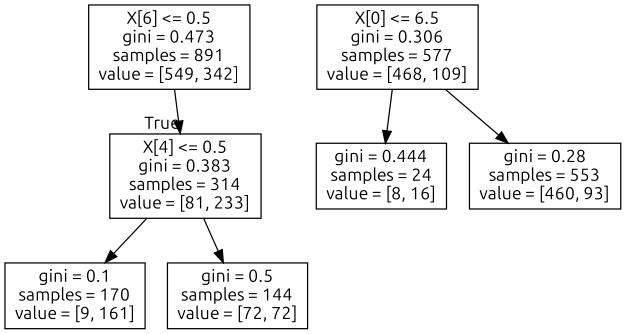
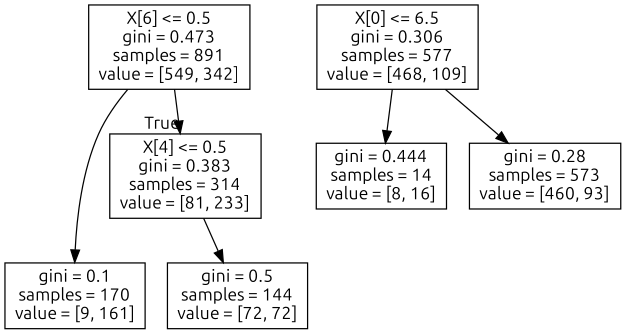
node "gini = 0.444 samples = 24 value = [8, 16]": label "gini = 0.444 samples = 24 value = [8, 16]" -> "gini = 0.444 samples = 14 value = [8, 16]"
node "gini = 0.28 samples = 553 value = [460, 93]": label "gini = 0.28 samples = 553 value = [460, 93]" -> "gini = 0.28 samples = 573 value = [460, 93]"
edge "X[4] <= 0.5 gini = 0.383 samples = 314 value = [81, 233]" -> "gini = 0.1 samples = 170 value = [9, 161]": now "X[6] <= 0.5 gini = 0.473 samples = 891 value = [549, 342]" -> "gini = 0.1 samples = 170 value = [9, 161]"
